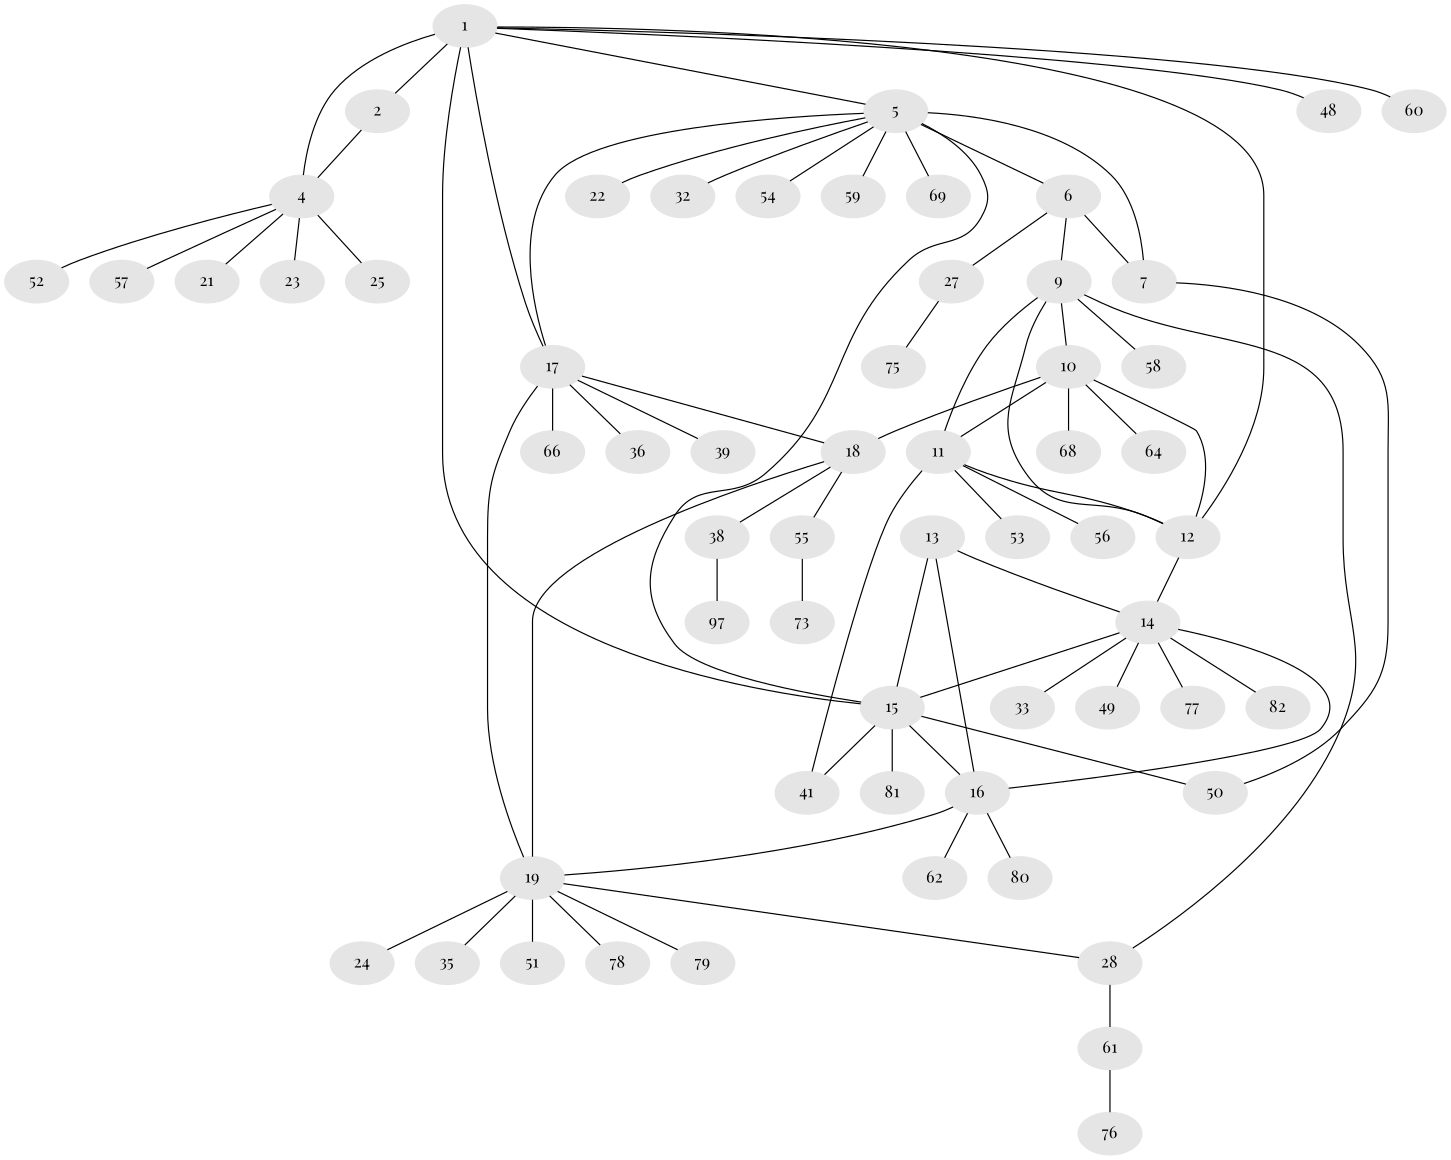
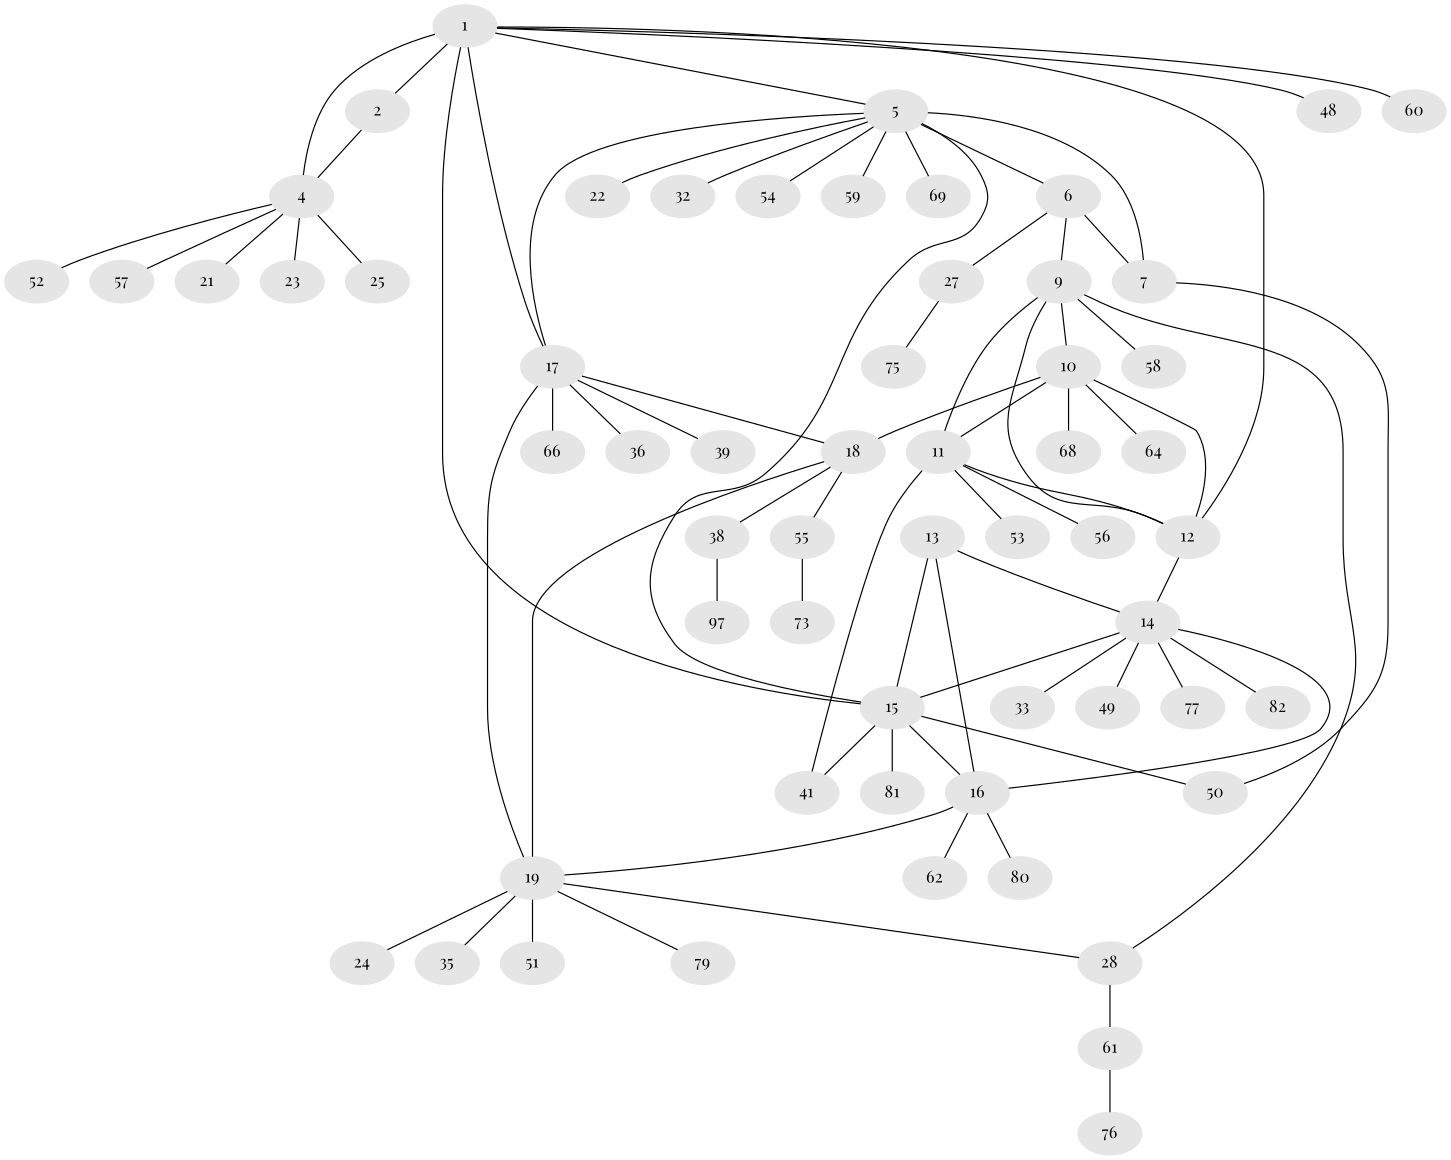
node "78": removed
